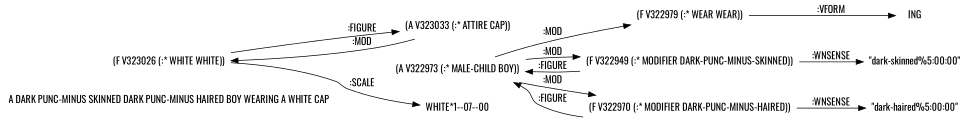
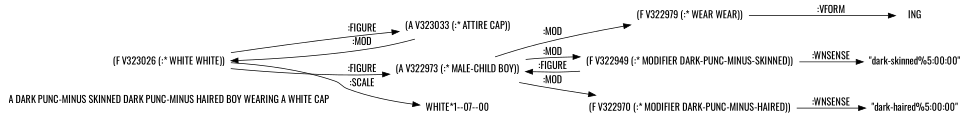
edge "(F V322970 (:* MODIFIER DARK-PUNC-MINUS-HAIRED))" -> "(A V322973 (:* MALE-CHILD BOY))": now "(F V323026 (:* WHITE WHITE))" -> "(A V322973 (:* MALE-CHILD BOY))"
